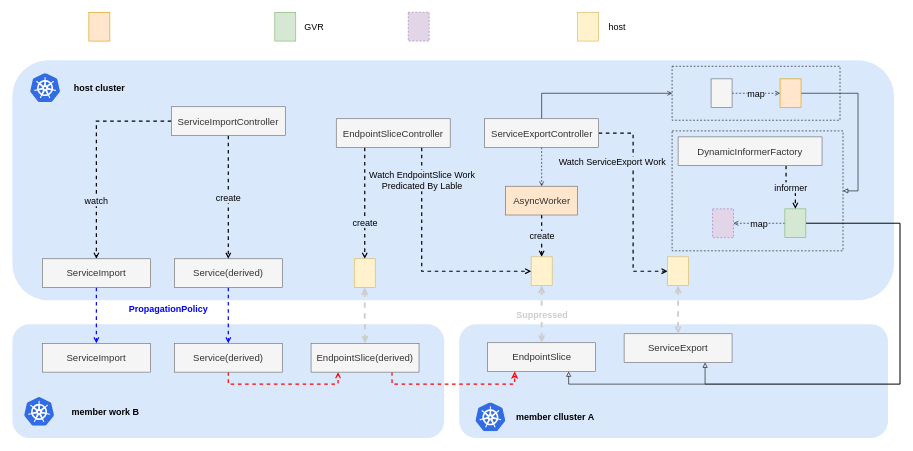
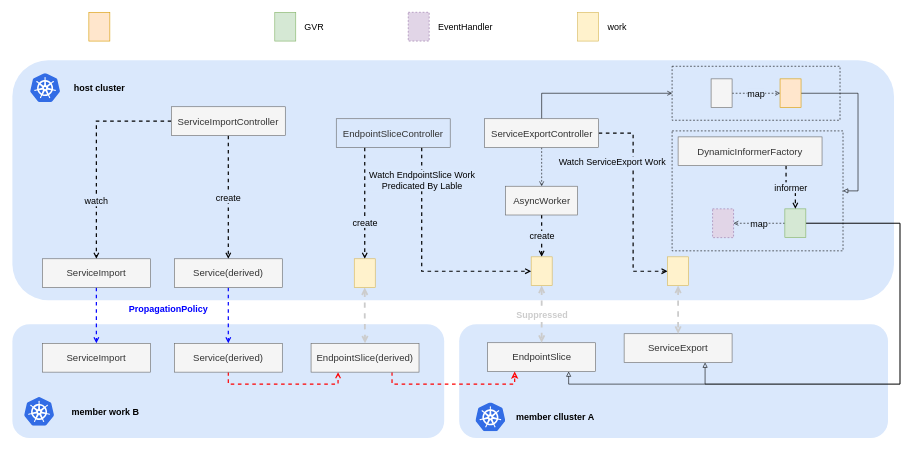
node "EventHandler": added
node "host": label "host" -> "work"
node "EndpointSliceController": fillcolor #f5f5f5 -> #dae8fc
node "AsyncWorker": fillcolor #ffe6cc -> #f5f5f5
